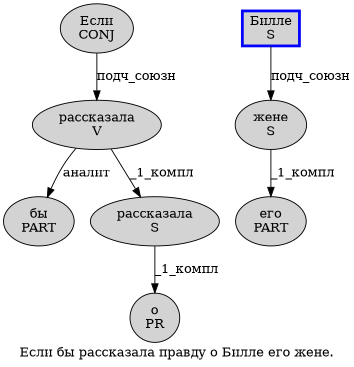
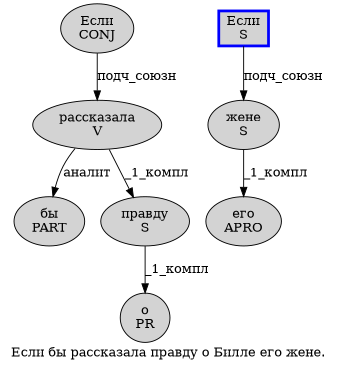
node "Билле S": label "Билле S" -> "Если S"
node "рассказала S": label "рассказала S" -> "правду S"
node "его PART": label "его PART" -> "его APRO"
